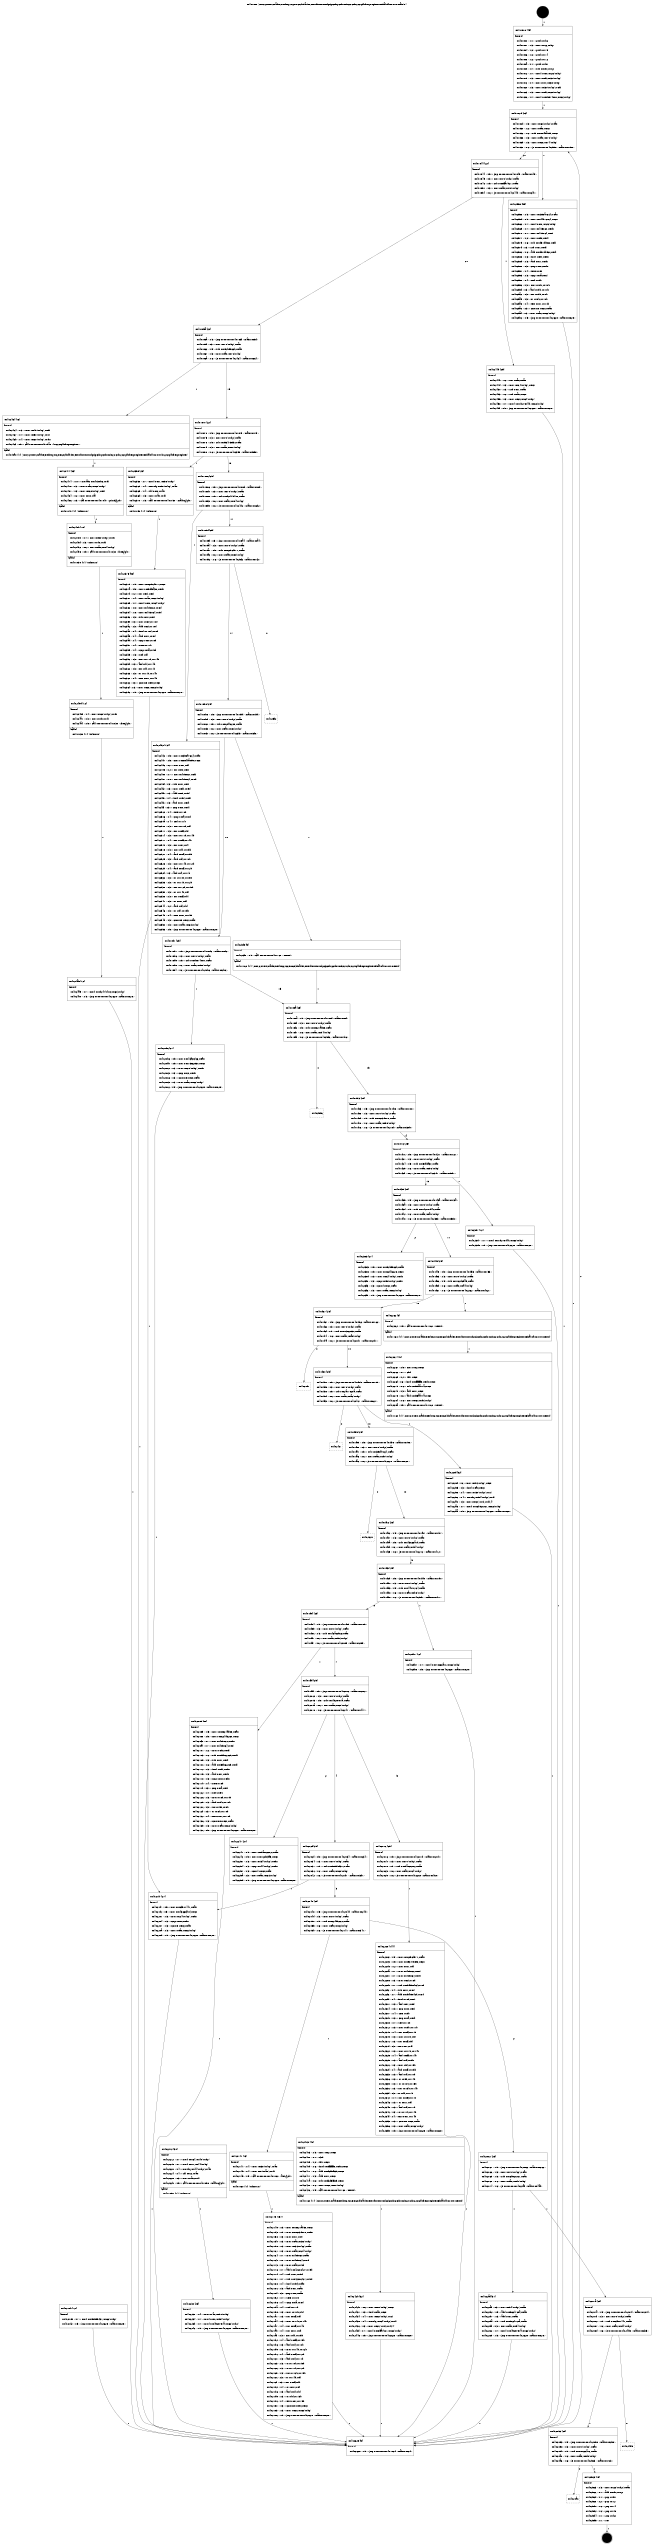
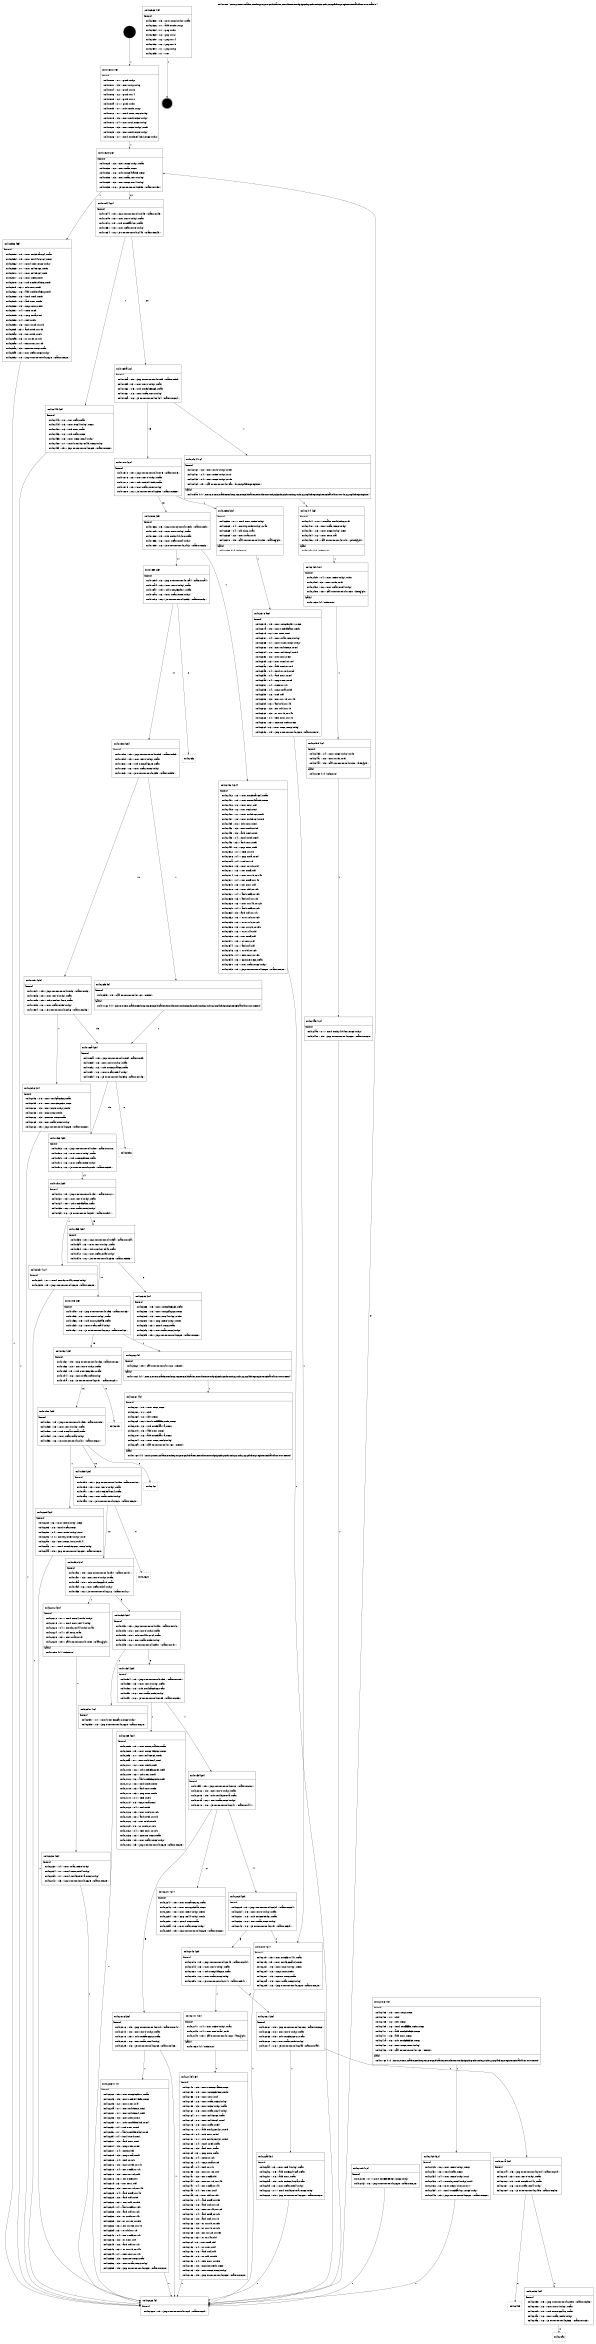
edge "0x401fb2 [25]" -> "0x402212 [30]": added, label "1"
edge "0x4020e9 [88]" -> "0x40262e [5]": now "0x402016 [25]" -> "0x40262e [5]"
edge "0x402093 [25]" -> "0x4025c3 [19]": removed, label "1"
